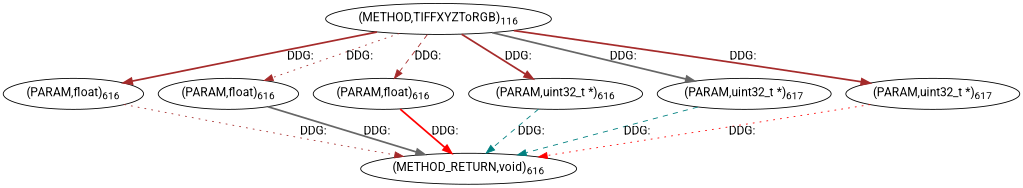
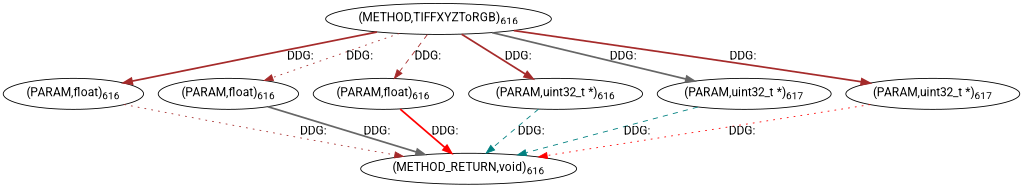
node "(METHOD,TIFFXYZToRGB)": text "116" -> "616"
